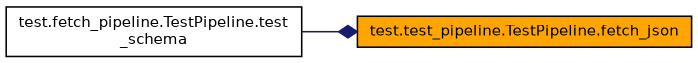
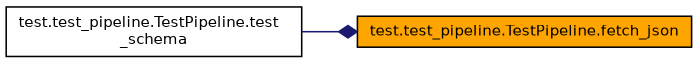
node "test.fetch_pipeline.TestPipeline.test _schema": label "test.fetch_pipeline.TestPipeline.test _schema" -> "test.test_pipeline.TestPipeline.test _schema"
